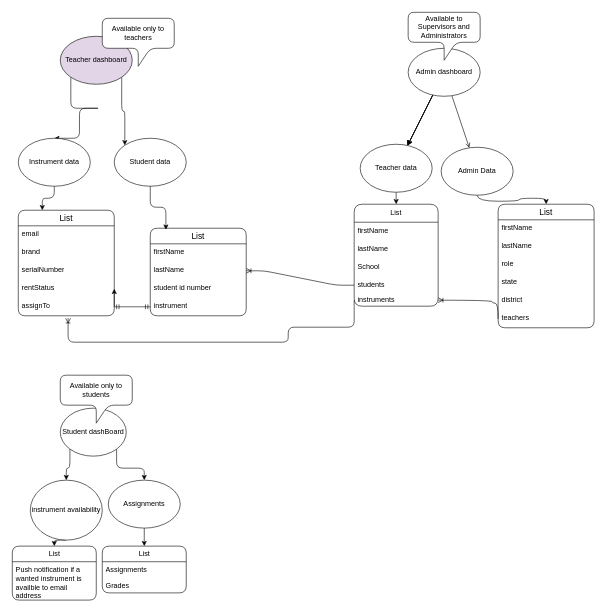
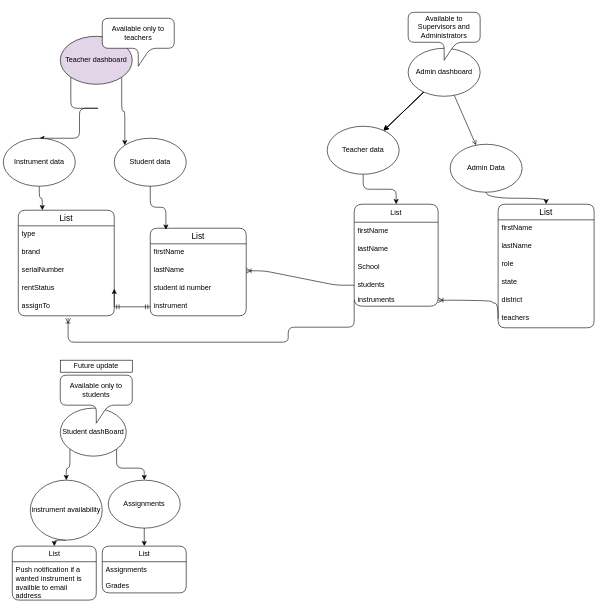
node "Instrument data": moved (54, 162) -> (39, 162)
node "Teacher data": moved (396, 168) -> (363, 150)
node "Admin Data": moved (477, 171) -> (486, 168)
node "email": label "email" -> "type"
node "Future update": added
